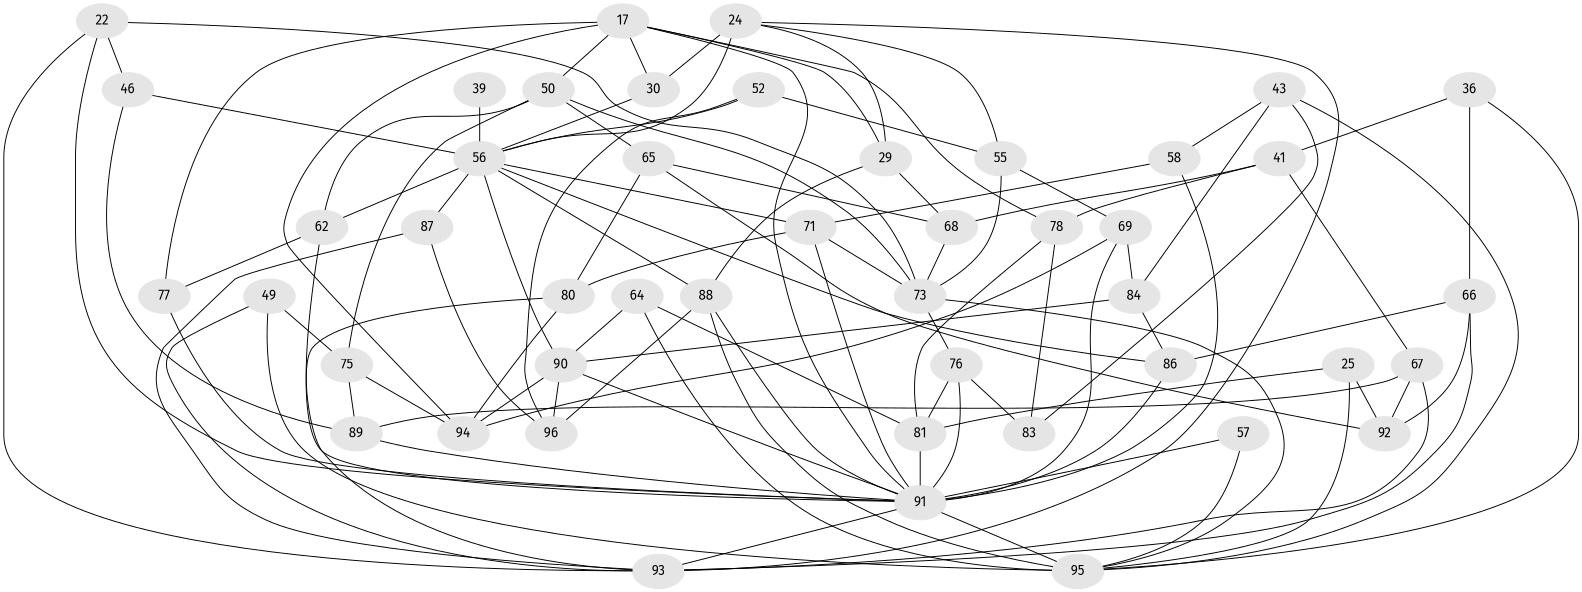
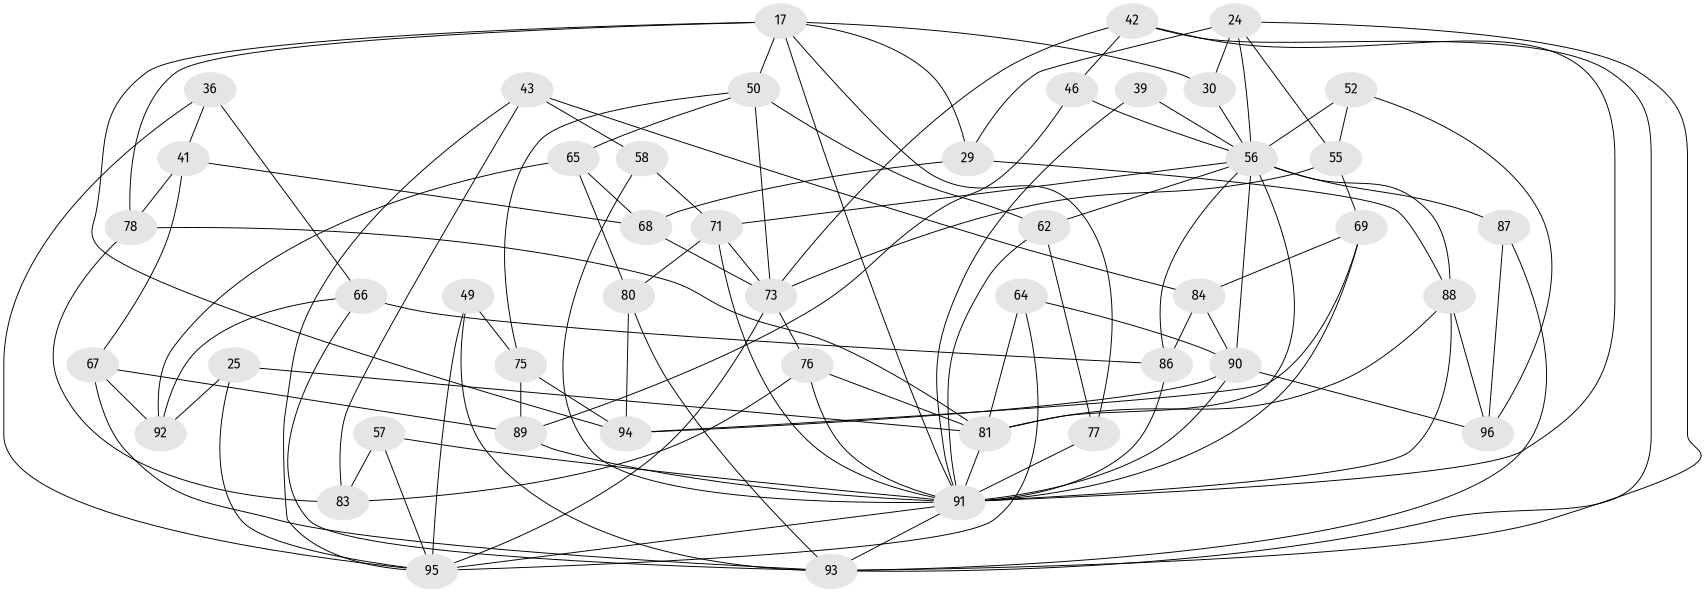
node "22": label "22" -> "42"
edge "39" -- "91": added
edge "56" -- "81": added
edge "57" -- "83": added
edge "88" -- "95": now "88" -- "81"
